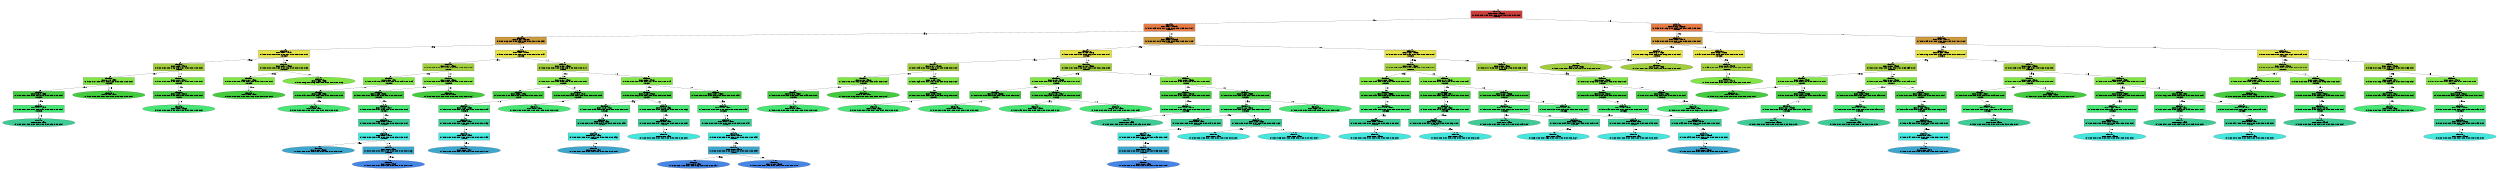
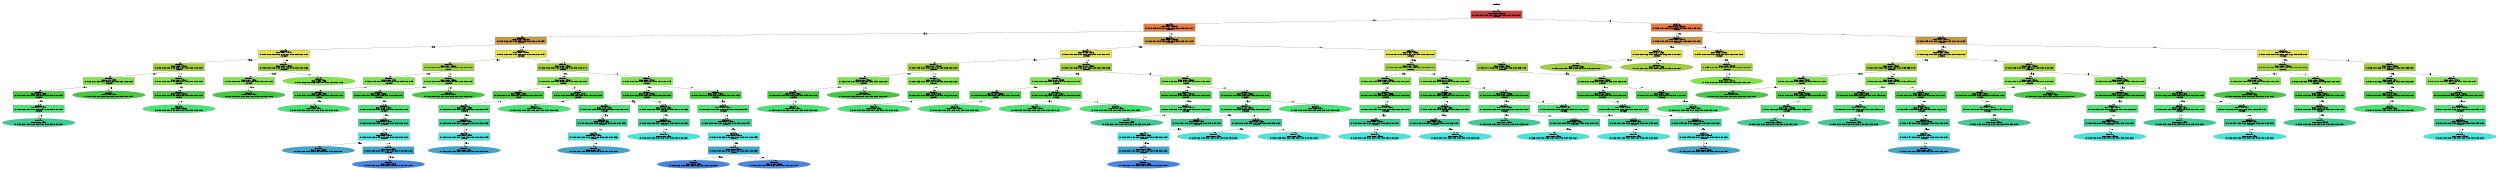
node "optdigits": added
